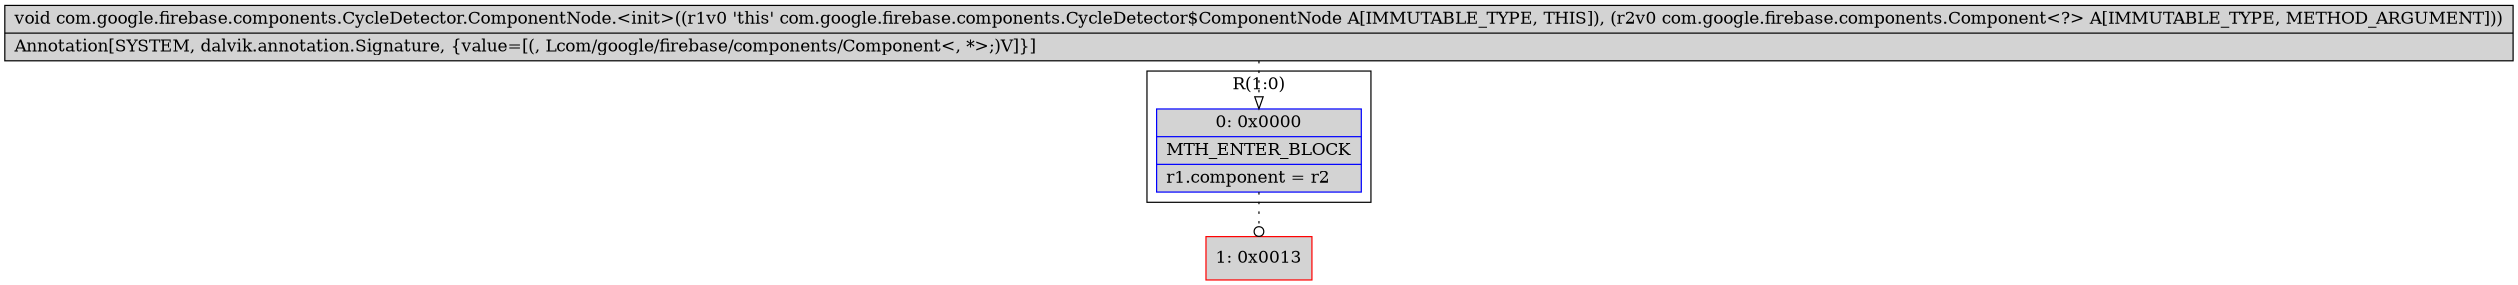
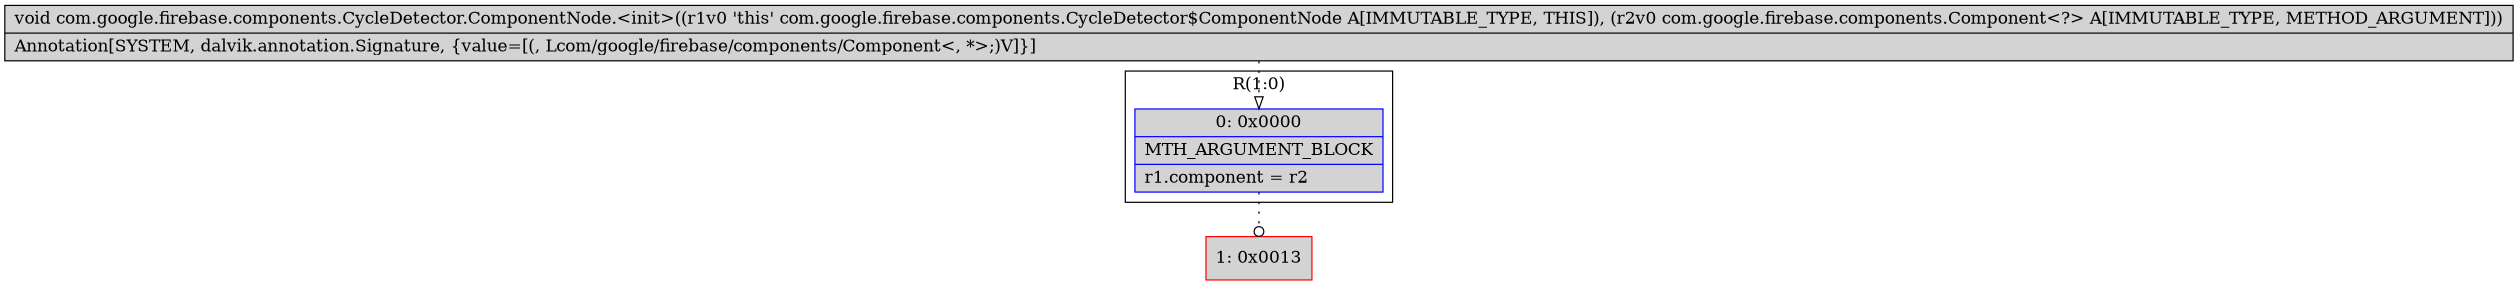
node "0: 0x0000": text "MTH_ENTER_BLOCK" -> "MTH_ARGUMENT_BLOCK"
